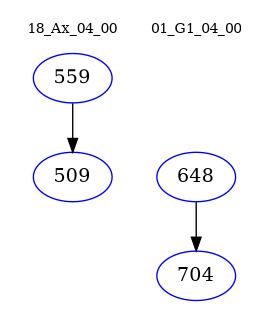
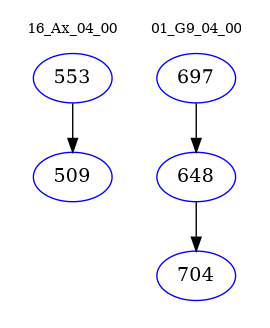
cluster "18_Ax_04_00": label "18_Ax_04_00" -> "16_Ax_04_00"
cluster "01_G1_04_00": label "01_G1_04_00" -> "01_G9_04_00"
node "559": label "559" -> "553"
node "697": added
